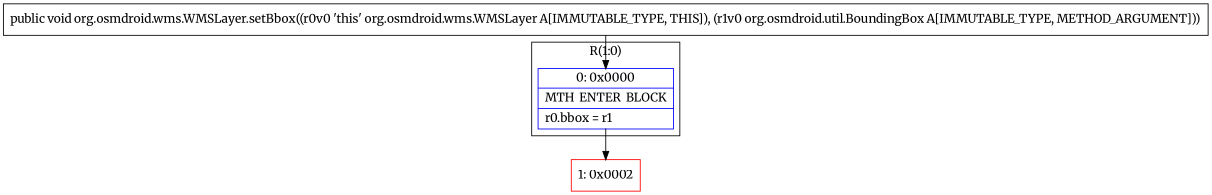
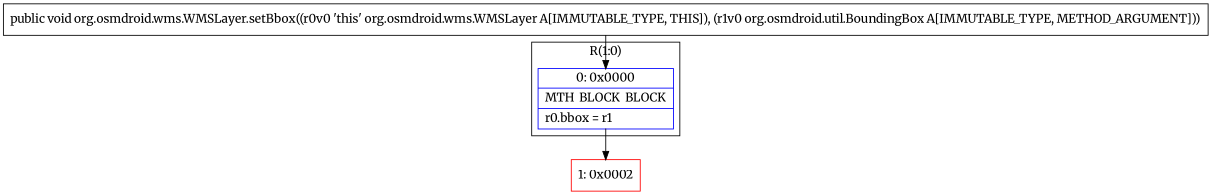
node "0: 0x0000": text "MTH_ENTER_BLOCK" -> "MTH_BLOCK_BLOCK"
